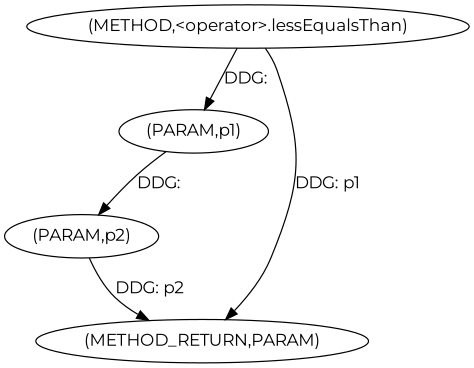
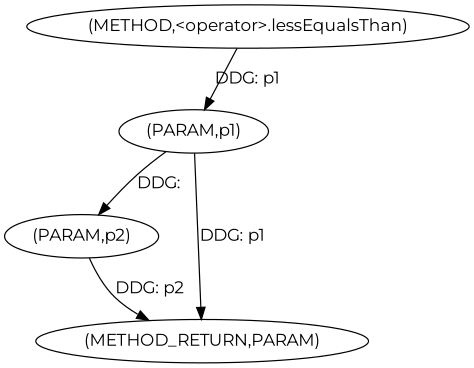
edge "(METHOD,<operator>.lessEqualsThan)" -> "(PARAM,p1)": label "DDG: " -> "DDG: p1"
edge "(METHOD,<operator>.lessEqualsThan)" -> "(METHOD_RETURN,PARAM)": now "(PARAM,p1)" -> "(METHOD_RETURN,PARAM)"
